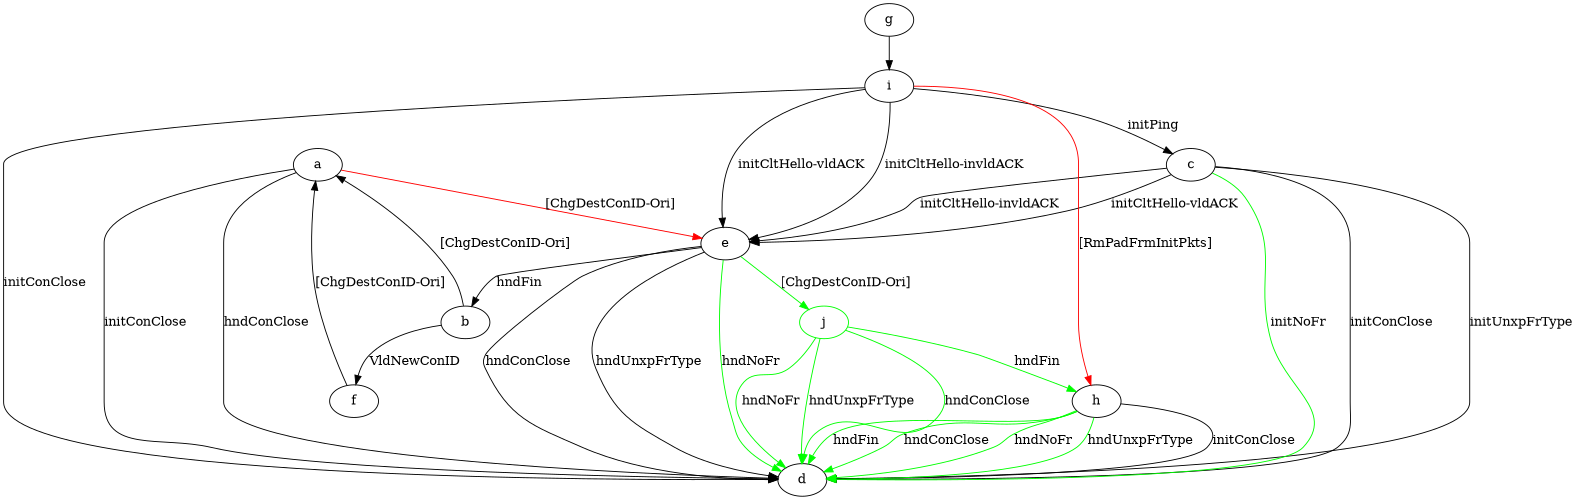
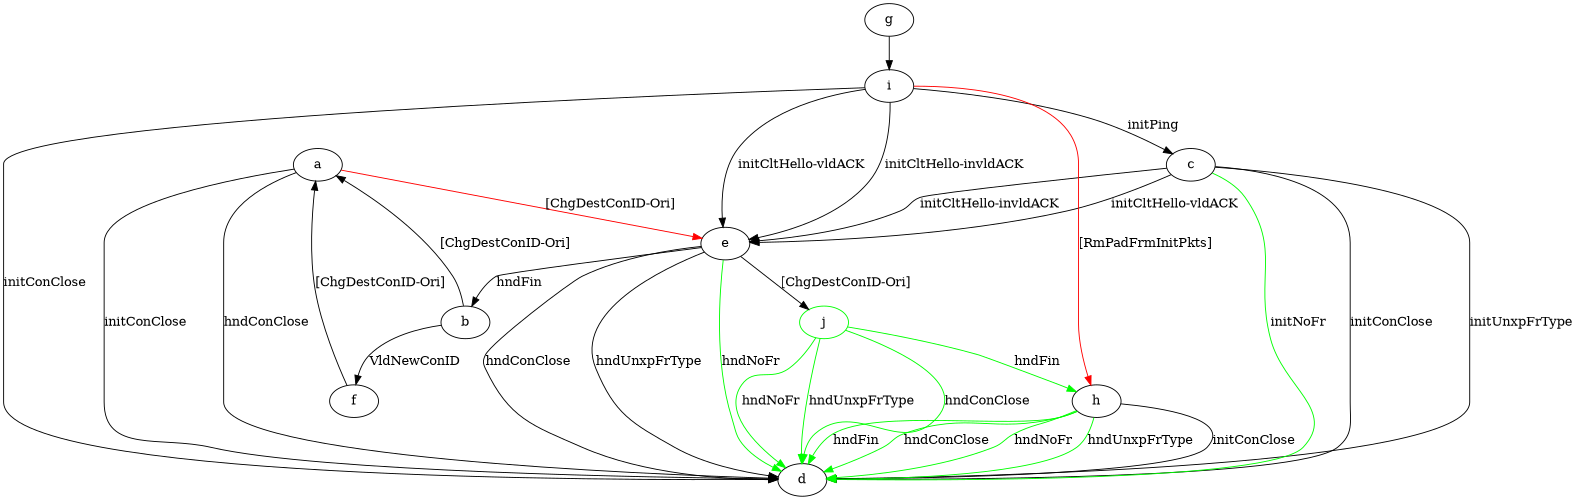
edge "e" -> "j": color green -> black
